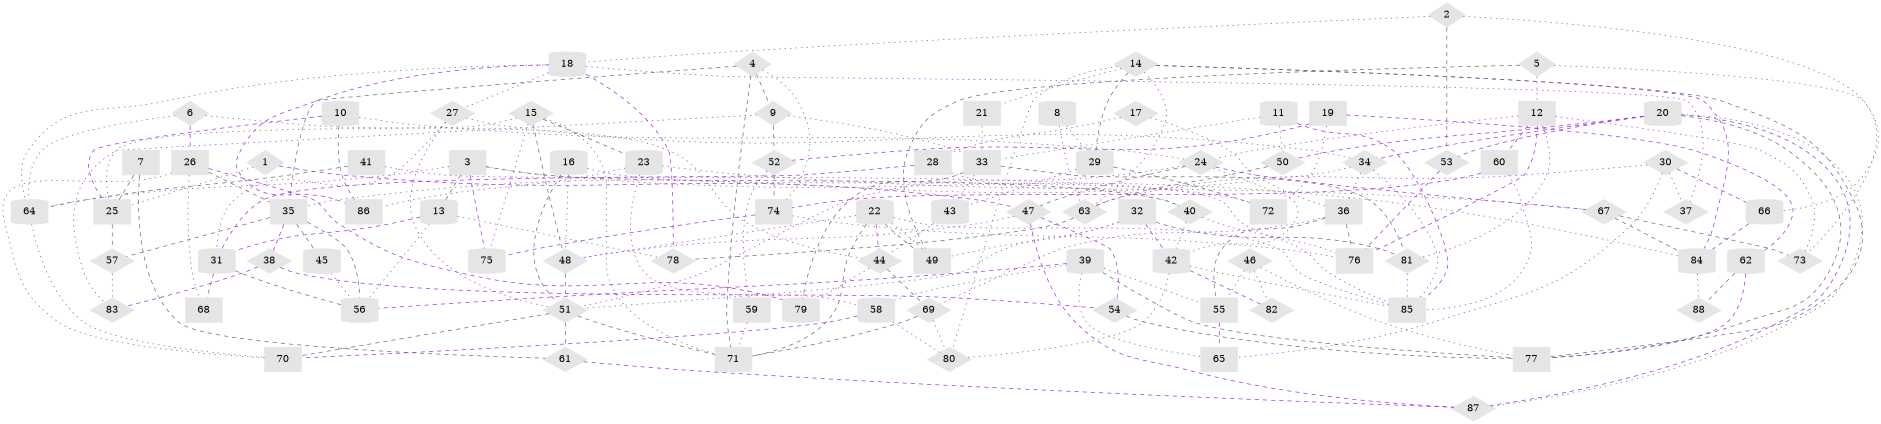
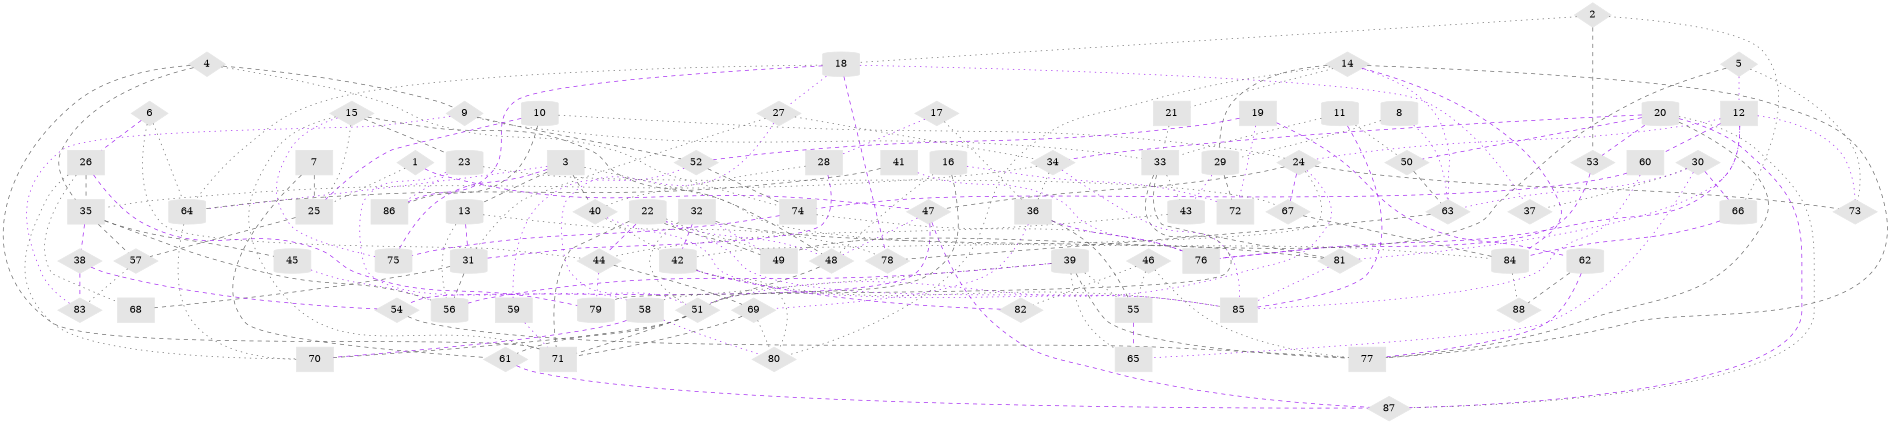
edge "67" -- "73": now "24" -- "73"
edge "36" -- "76": color gray40 -> purple
